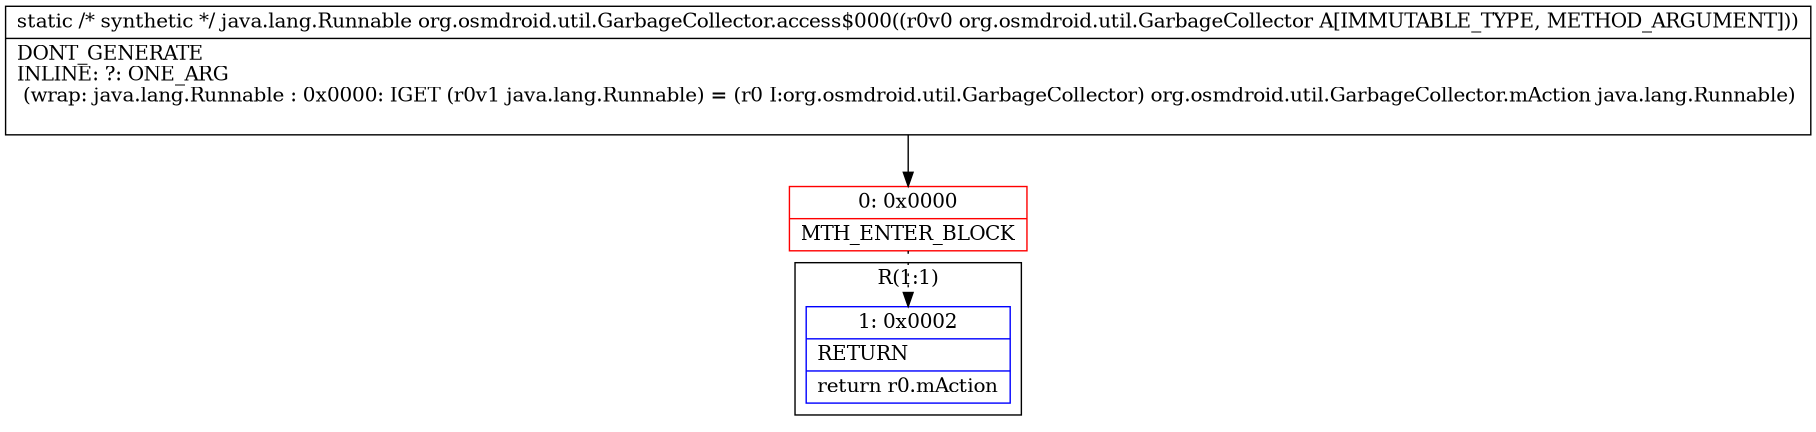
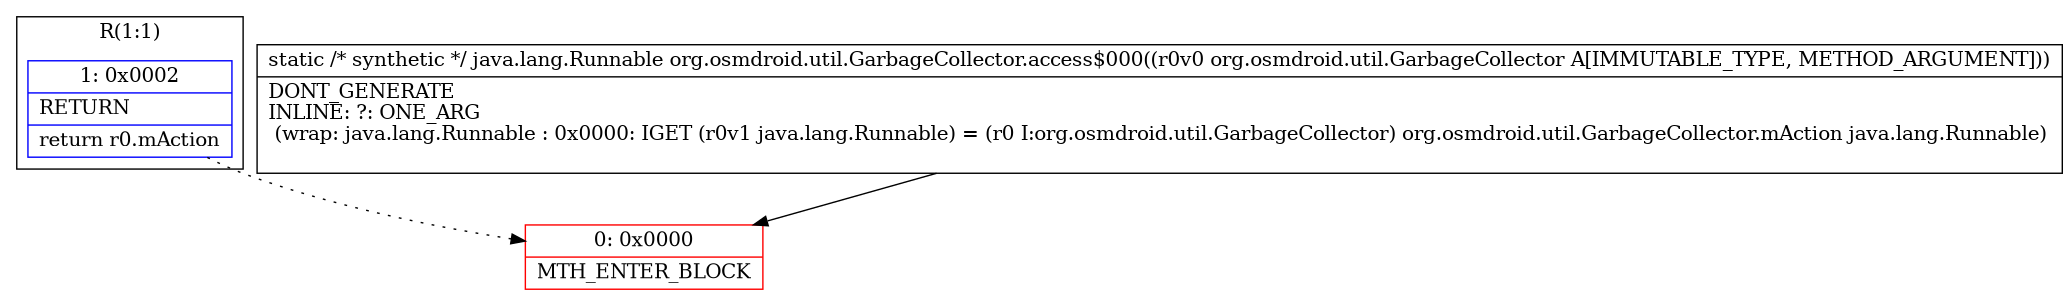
edge "0: 0x0000" -> "1: 0x0002": reversed
